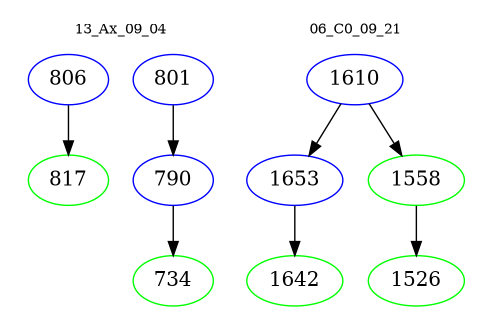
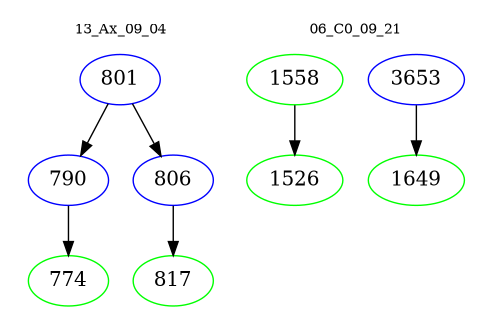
node "1610": removed
edge "801" -> "806": added
node "1653": label "1653" -> "3653"
node "734": label "734" -> "774"
node "1642": label "1642" -> "1649"
